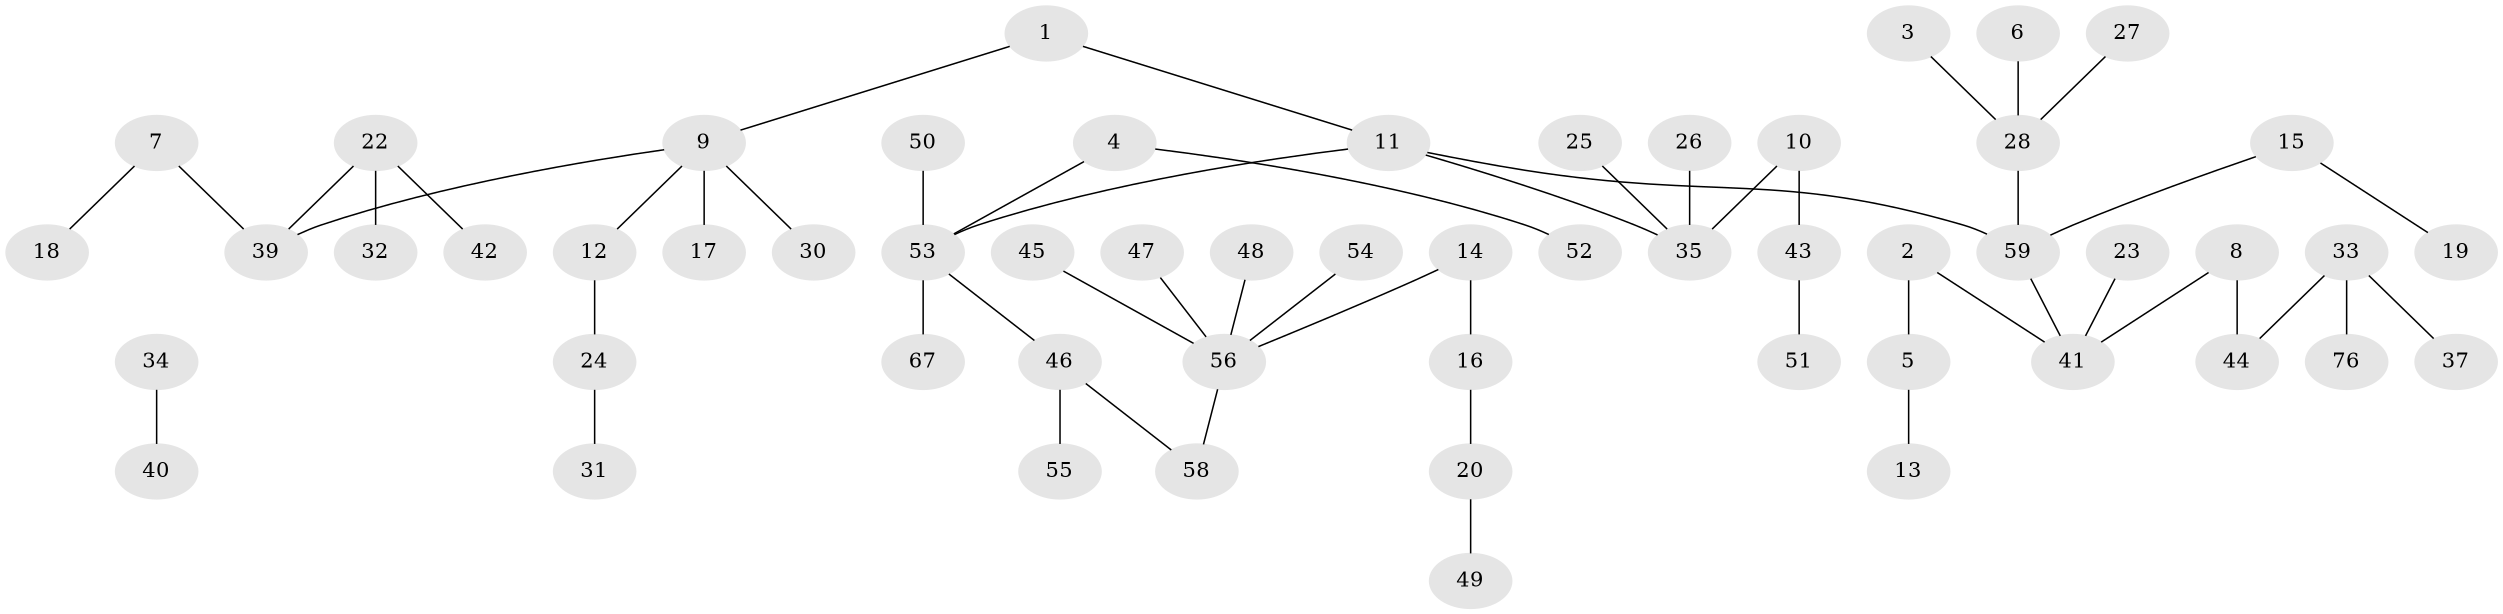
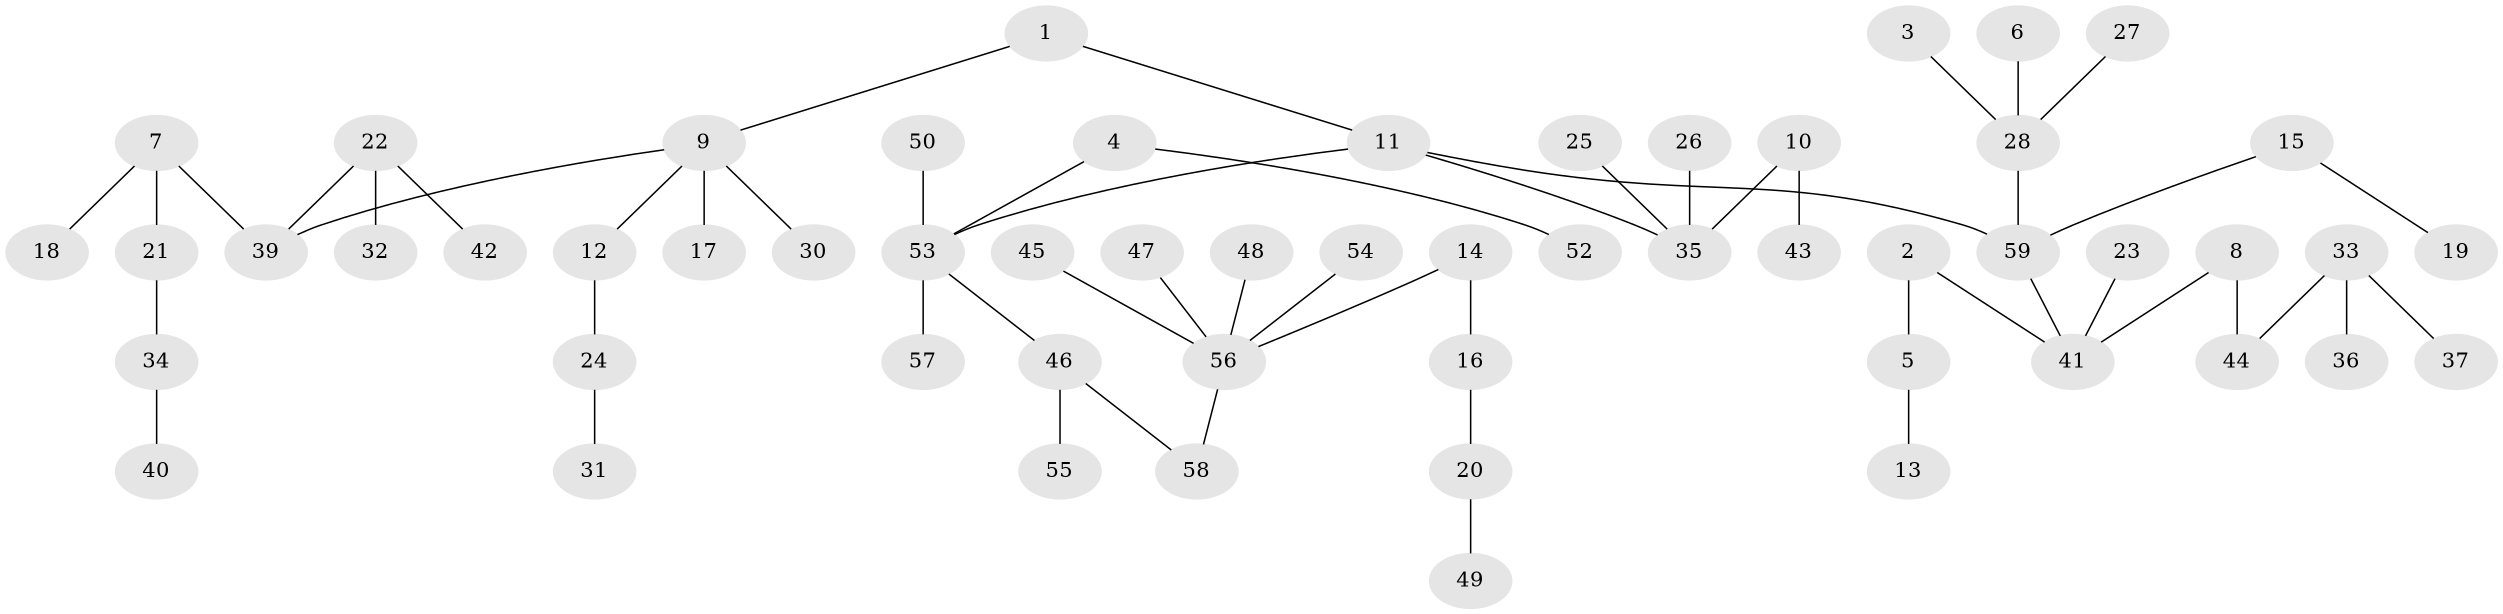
node "21": added
node "67": label "67" -> "57"
node "51": removed
node "76": label "76" -> "36"
